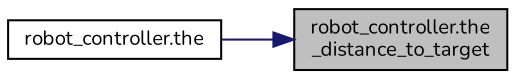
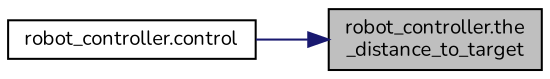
node "robot_controller.the": label "robot_controller.the" -> "robot_controller.control"
